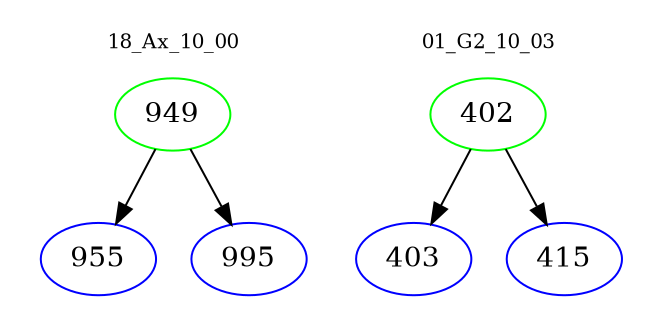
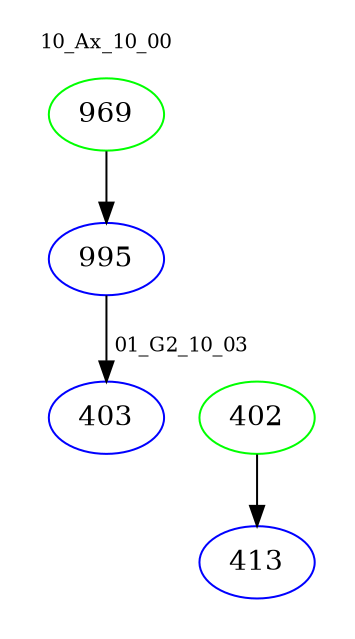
cluster "18_Ax_10_00": label "18_Ax_10_00" -> "10_Ax_10_00"
node "949": label "949" -> "969"
edge "402" -> "403": now "995" -> "403"
node "955": removed
node "415": label "415" -> "413"
